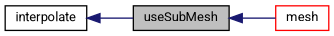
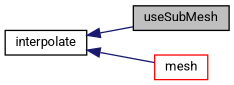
edge "mesh" -> "useSubMesh": now "mesh" -> "interpolate"
